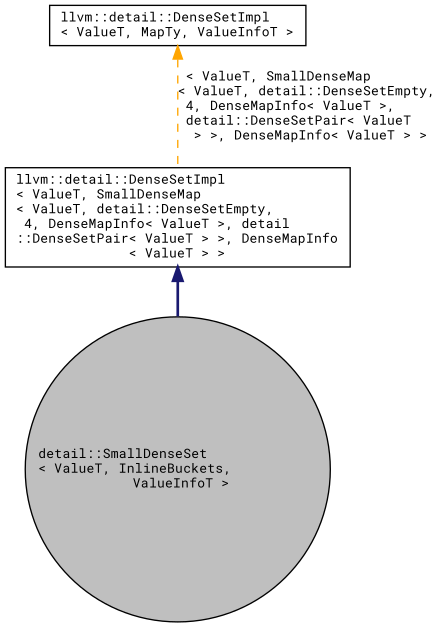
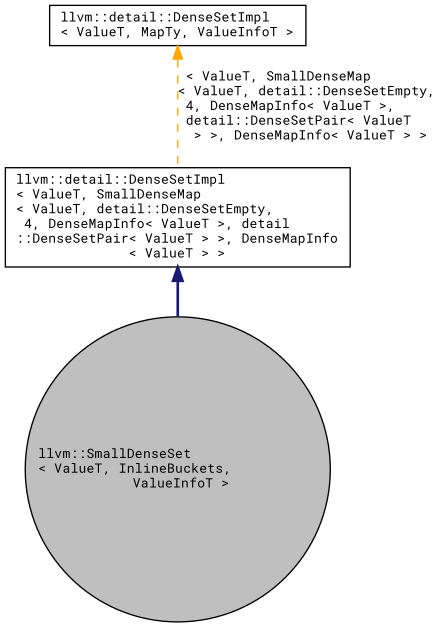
node "detail::SmallDenseSet < ValueT, InlineBuckets, ValueInfoT >": label "detail::SmallDenseSet < ValueT, InlineBuckets, ValueInfoT >" -> "llvm::SmallDenseSet < ValueT, InlineBuckets, ValueInfoT >"
